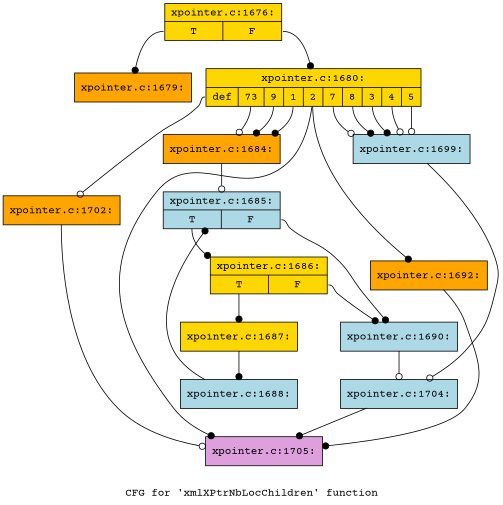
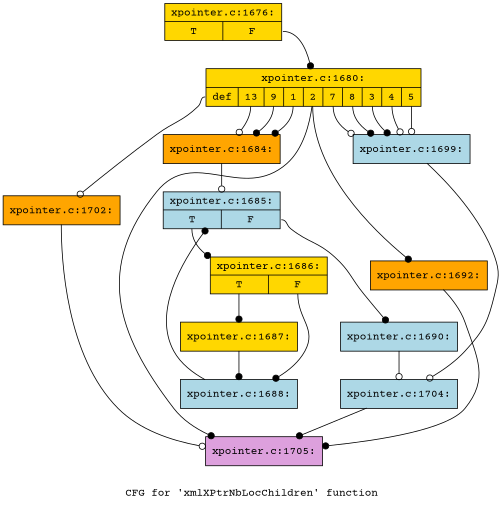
node "xpointer.c:1679:": removed
node "xpointer.c:1680:": text "73" -> "13"
edge "xpointer.c:1686:" -> "xpointer.c:1690:": now "xpointer.c:1686:" -> "xpointer.c:1688:"
